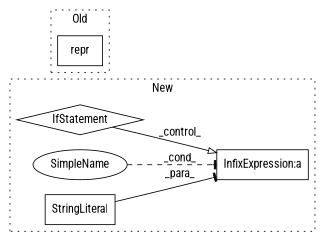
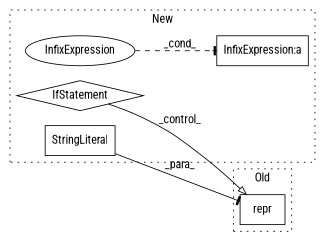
edge "IfStatement" -> "InfixExpression:a": now "IfStatement" -> "repr"
node "SimpleName": label "SimpleName" -> "InfixExpression"
edge "StringLiteral" -> "InfixExpression:a": now "StringLiteral" -> "repr"
